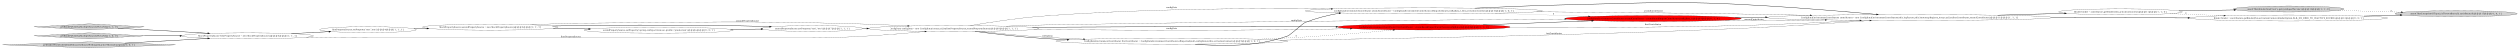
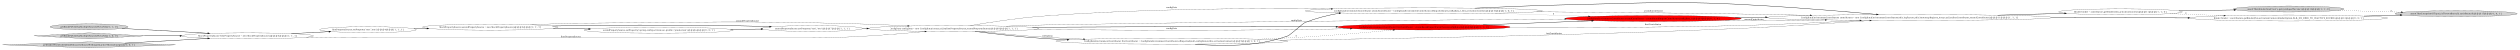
node "getBinderWhenHasMultipleSourcesPicksFirst['0', '1', '0']": shape diamond -> ellipse
